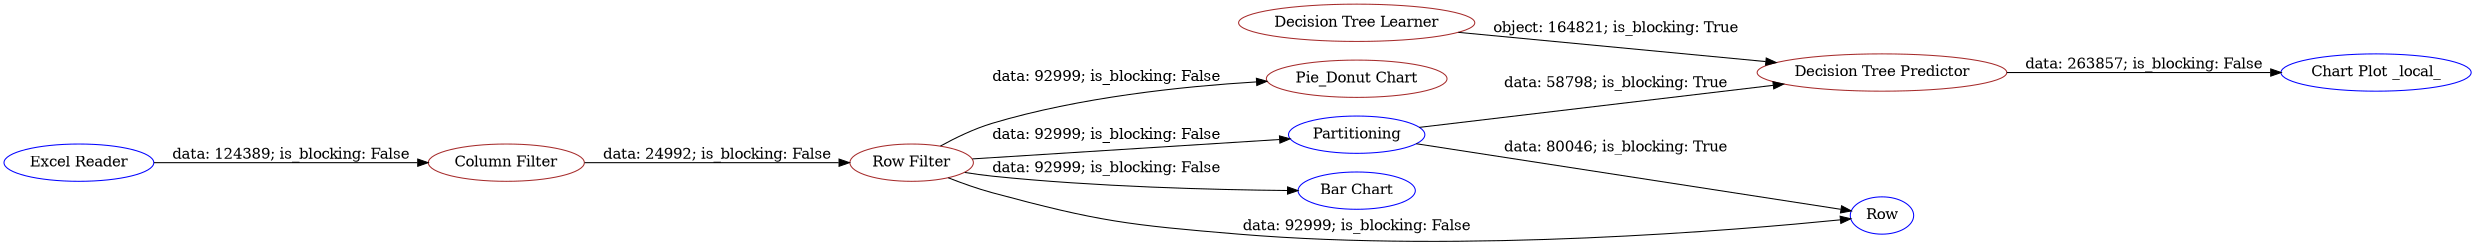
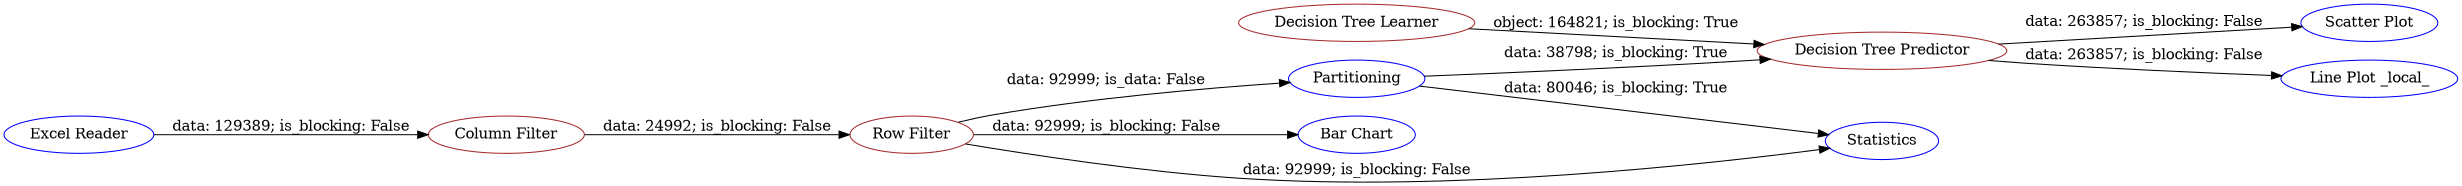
node "Scatter Plot": added
node "Chart Plot _local_": label "Chart Plot _local_" -> "Line Plot _local_"
node "Pie_Donut Chart": removed
edge "Partitioning" -> "Decision Tree Predictor": label "data: 58798; is_blocking: True" -> "data: 38798; is_blocking: True"
edge "Row Filter" -> "Partitioning": label "data: 92999; is_blocking: False" -> "data: 92999; is_data: False"
edge "Excel Reader" -> "Column Filter": label "data: 124389; is_blocking: False" -> "data: 129389; is_blocking: False"
node "Row": label "Row" -> "Statistics"
